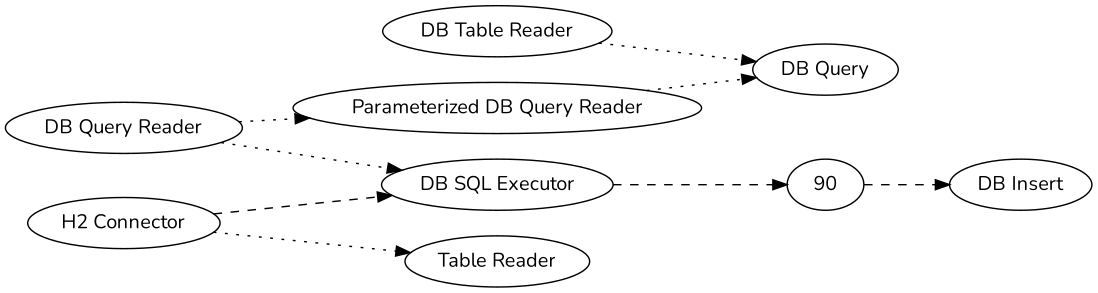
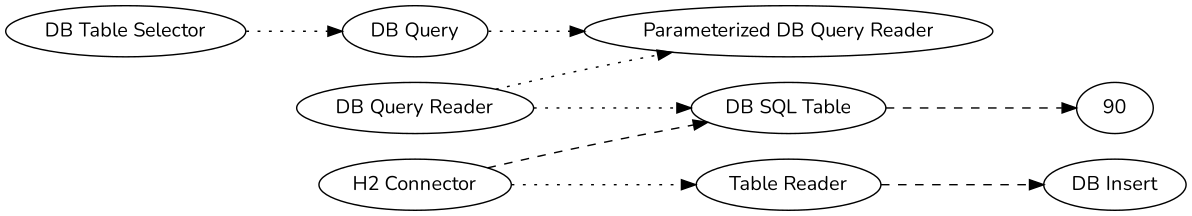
node "DB Table Reader": label "DB Table Reader" -> "DB Table Selector"
edge "Parameterized DB Query Reader" -> "DB Query": reversed
node "DB SQL Executor": label "DB SQL Executor" -> "DB SQL Table"
edge "90" -> "DB Insert": now "Table Reader" -> "DB Insert"
